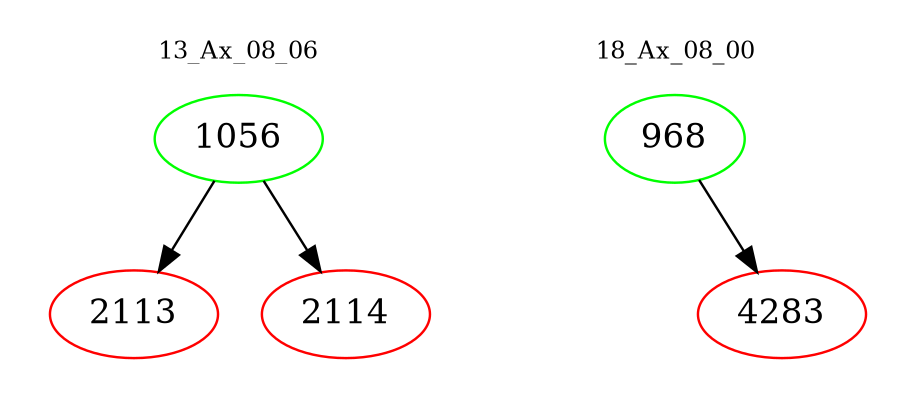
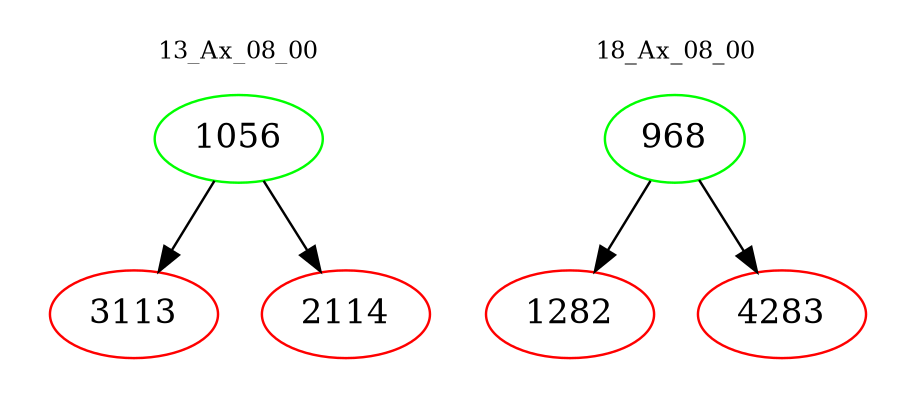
cluster "13_Ax_08_06": label "13_Ax_08_06" -> "13_Ax_08_00"
node "2113": label "2113" -> "3113"
node "1282": added
